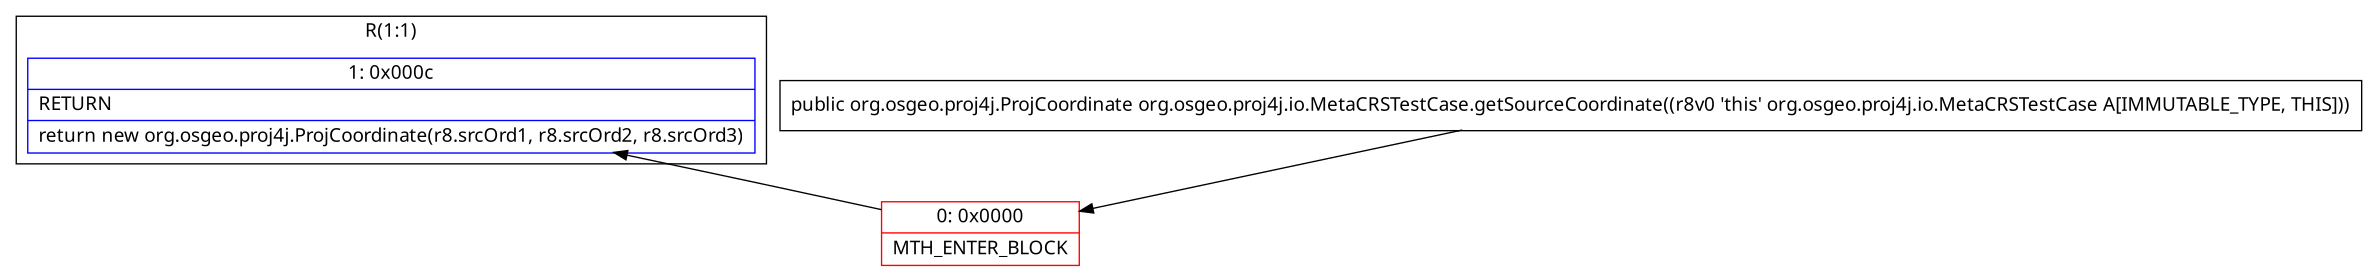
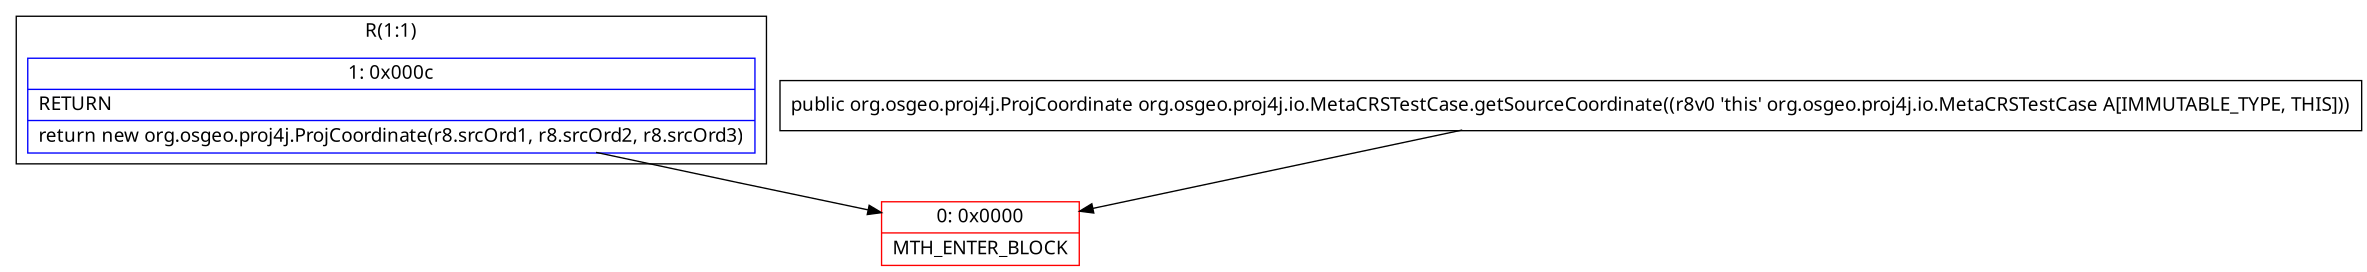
edge "0: 0x0000" -> "1: 0x000c": reversed
